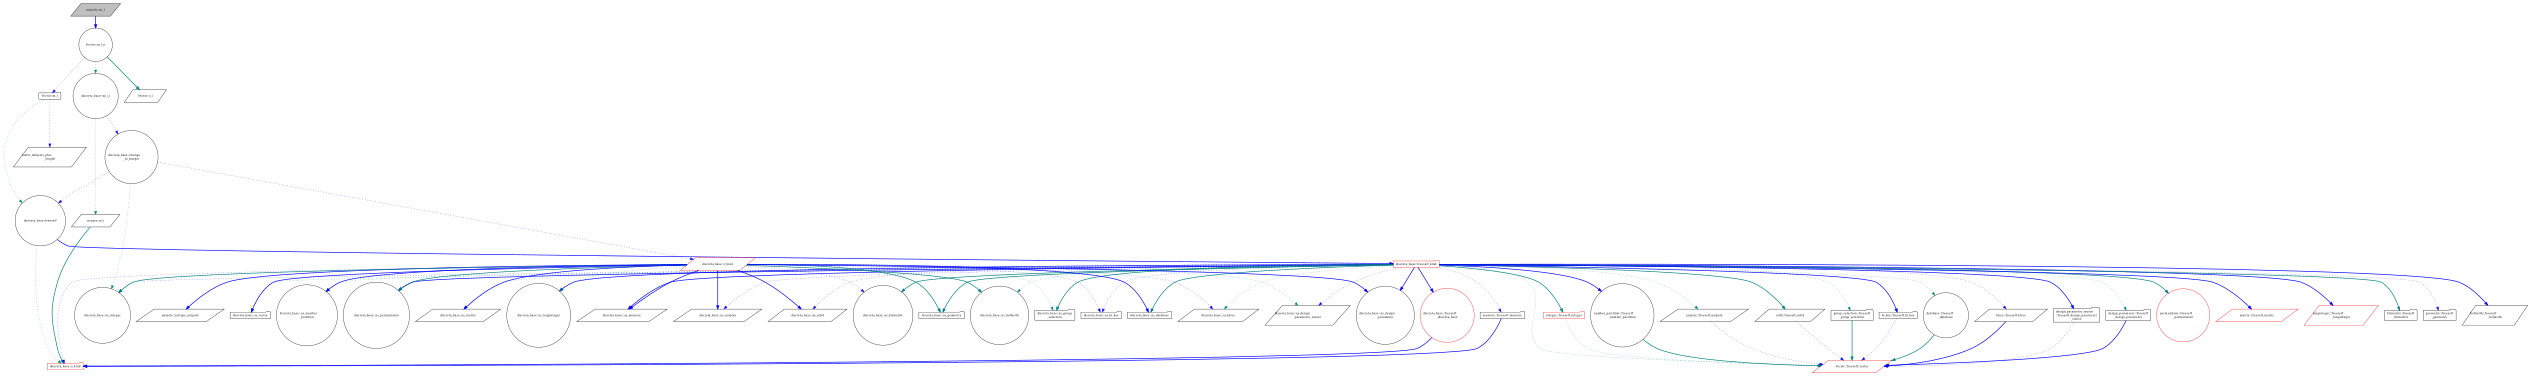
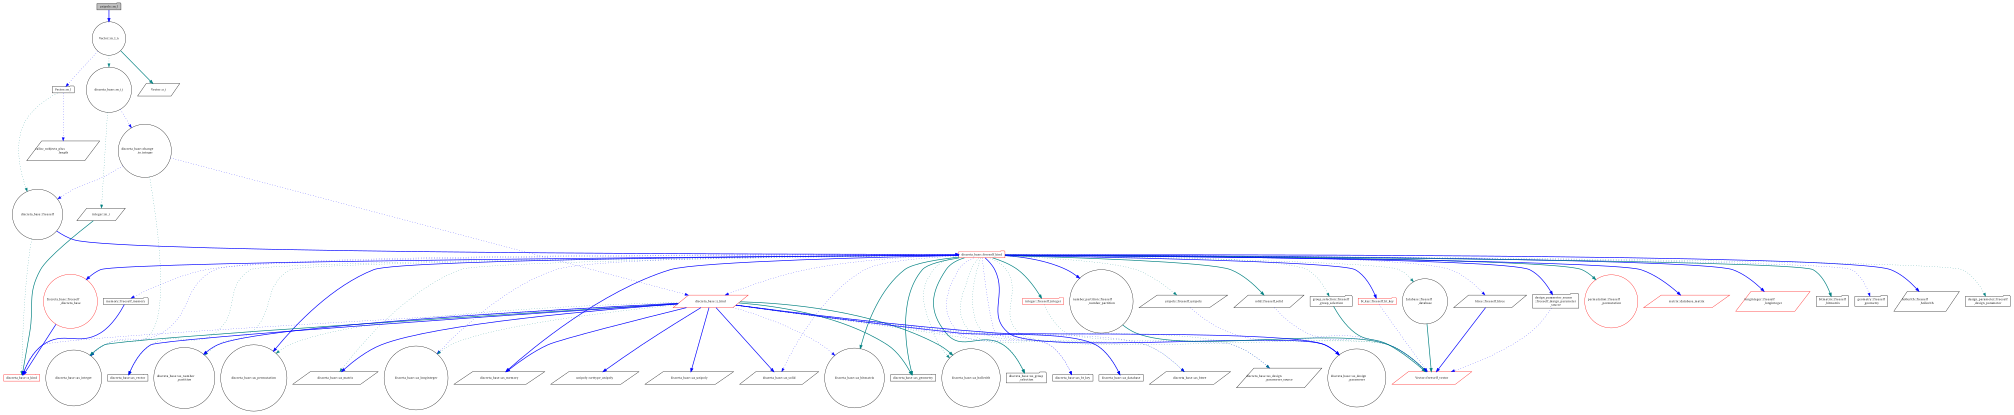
node "unipoly::m_l": shape parallelogram -> folder
edge "discreta_base::freeself_kind" -> "discreta_base::as_longinteger": style bold -> dotted
edge "discreta_base::c_kind" -> "discreta_base::as_permutation": style bold -> dotted
edge "discreta_base::freeself_kind" -> "discreta_base::as_unipoly": now "discreta_base::freeself_kind" -> "discreta_base::c_kind"
edge "discreta_base::freeself_kind" -> "discreta_base::as_database": style bold -> dotted
node "bt_key::freeself_bt_key": color black -> red
node "matrix::freeself_matrix": label "matrix::freeself_matrix" -> "matrix::database_matrix"
edge "design_parameter::freeself _design_parameter" -> "Vector::freeself_vector": removed
